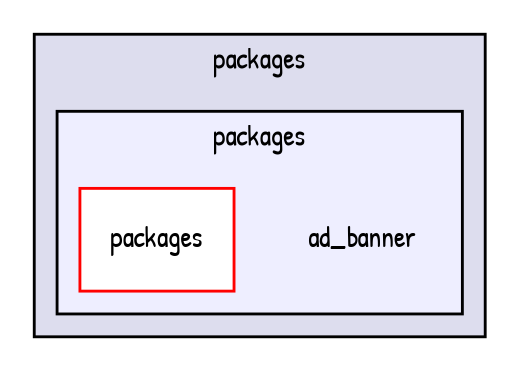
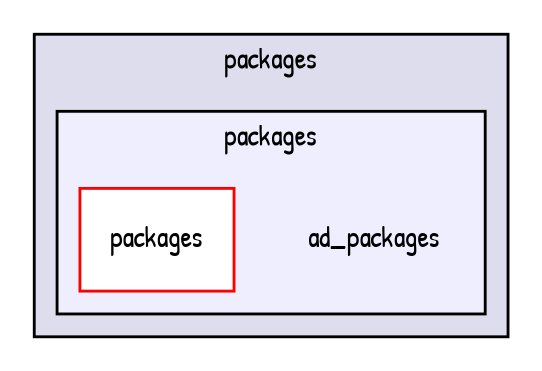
node "ad_banner": label "ad_banner" -> "ad_packages"
